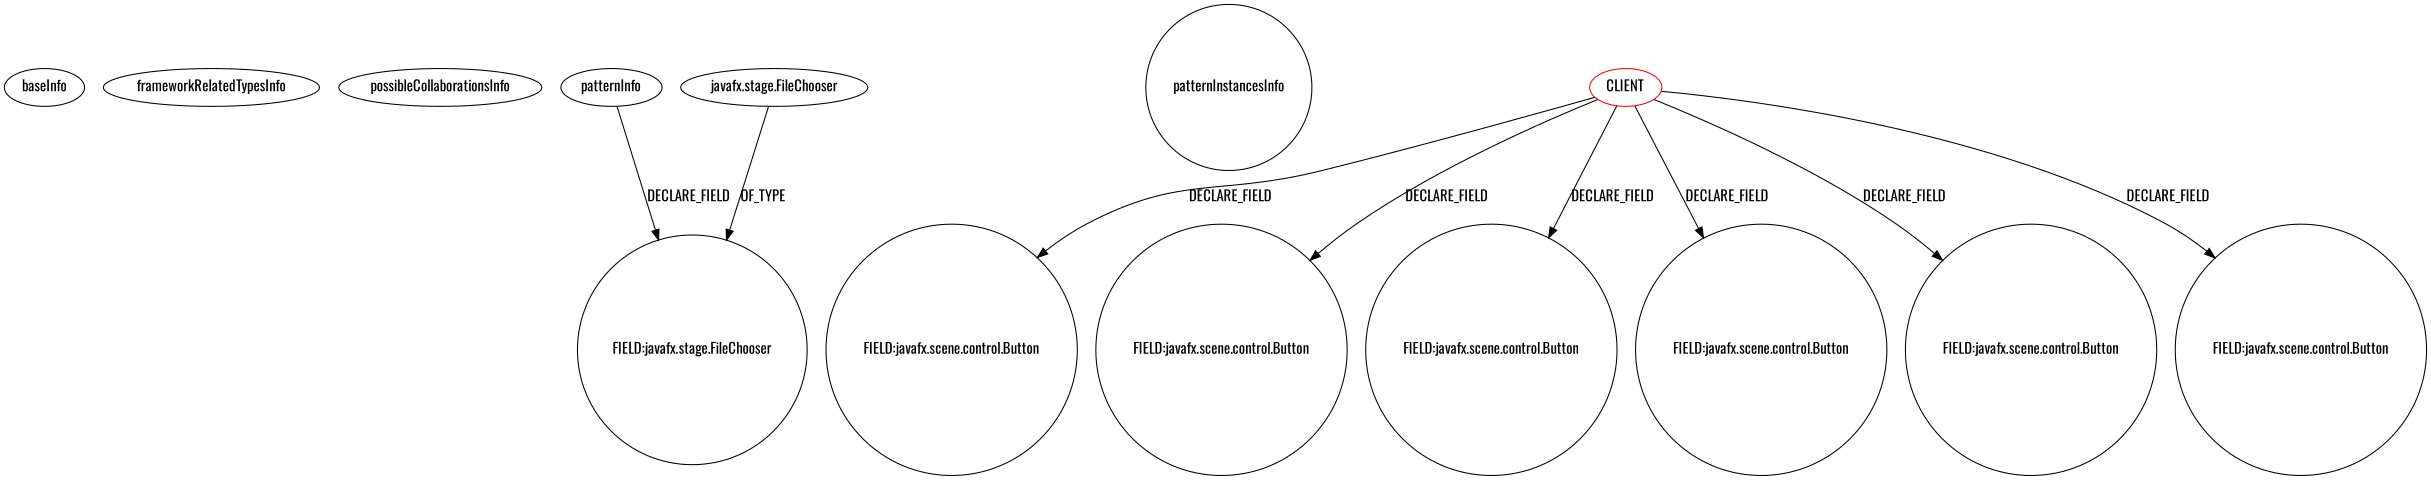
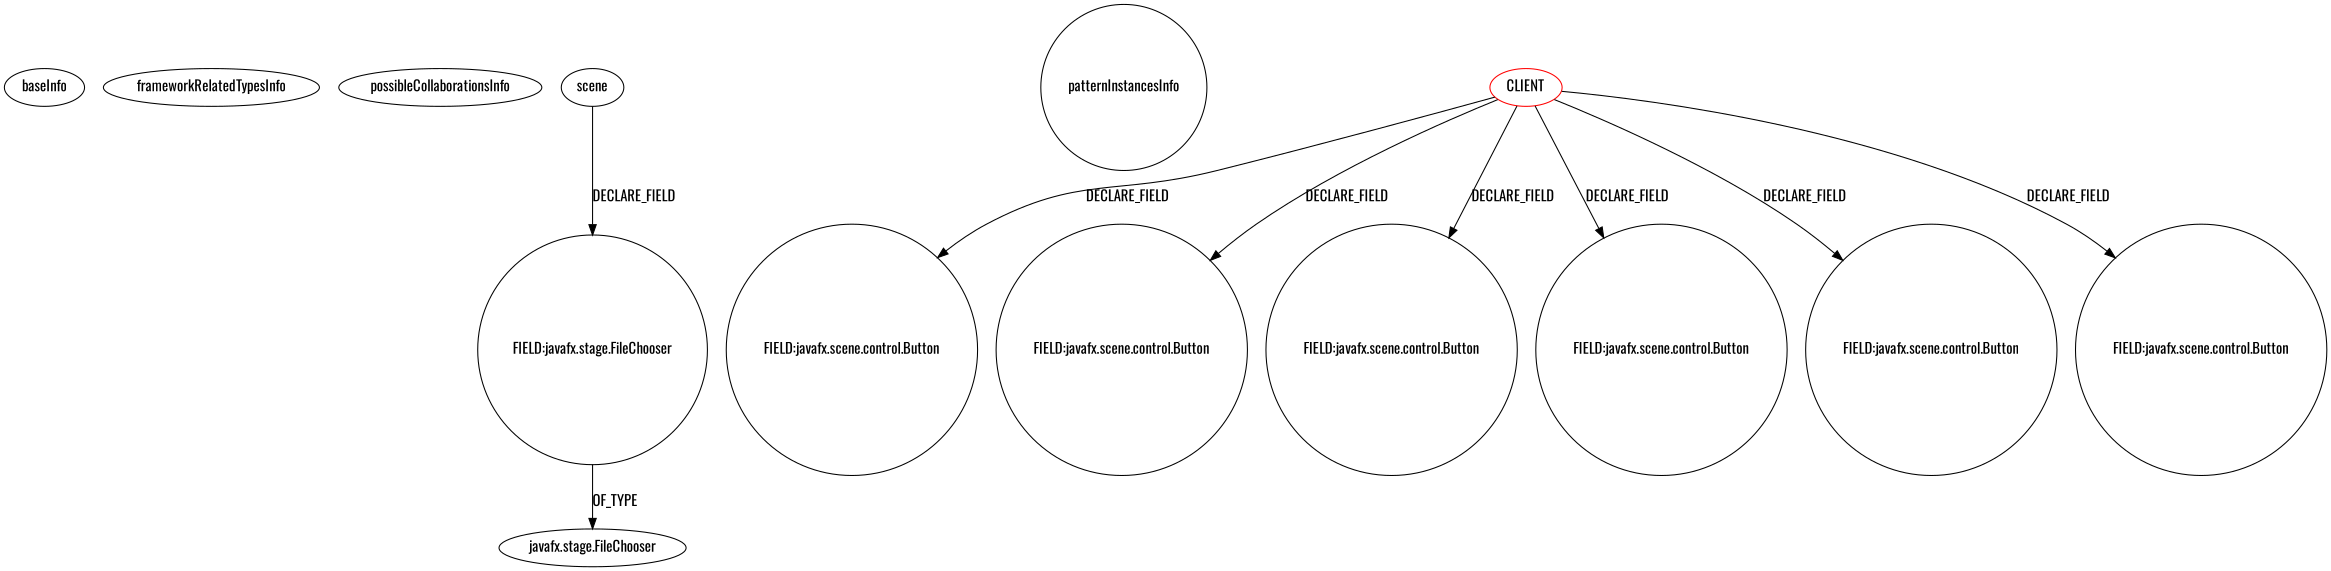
node "patternInfo": label "patternInfo" -> "scene"
edge "javafx.stage.FileChooser" -> "FIELD:javafx.stage.FileChooser": reversed
